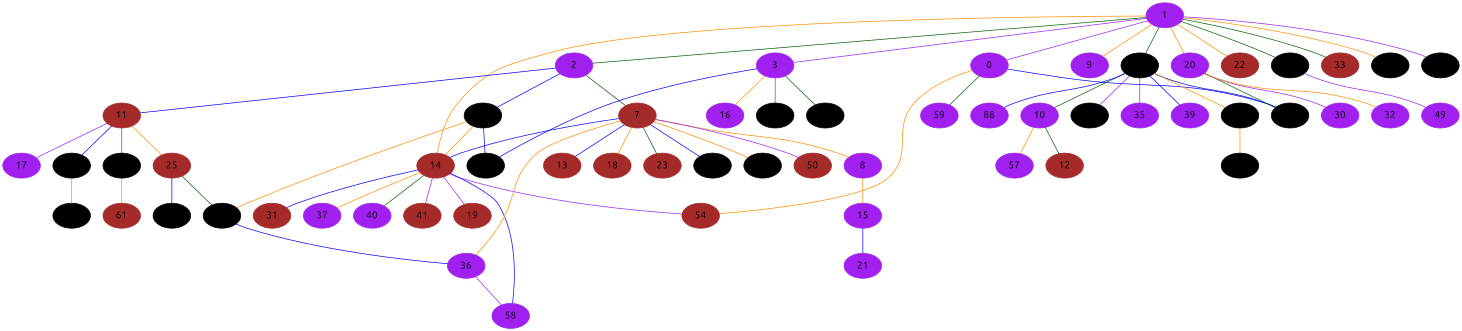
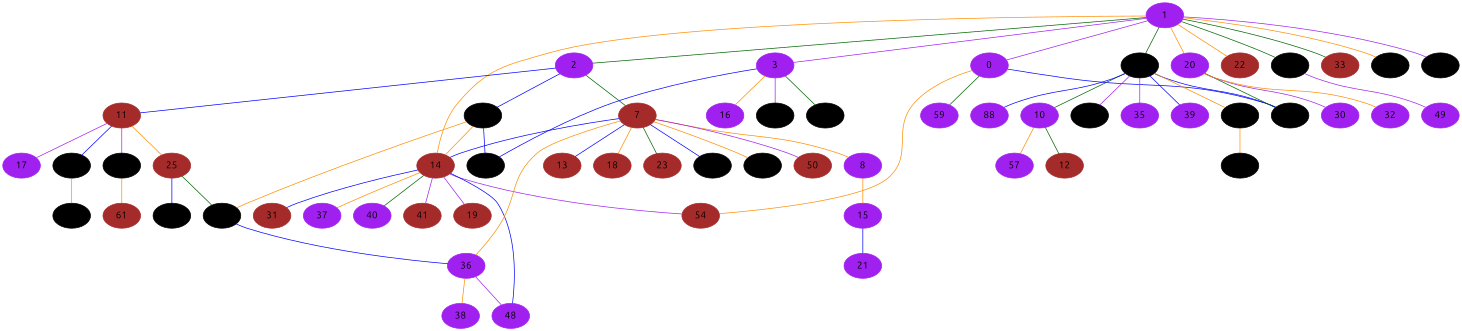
node "9": removed
node "38": added
node "58": label "58" -> "48"
